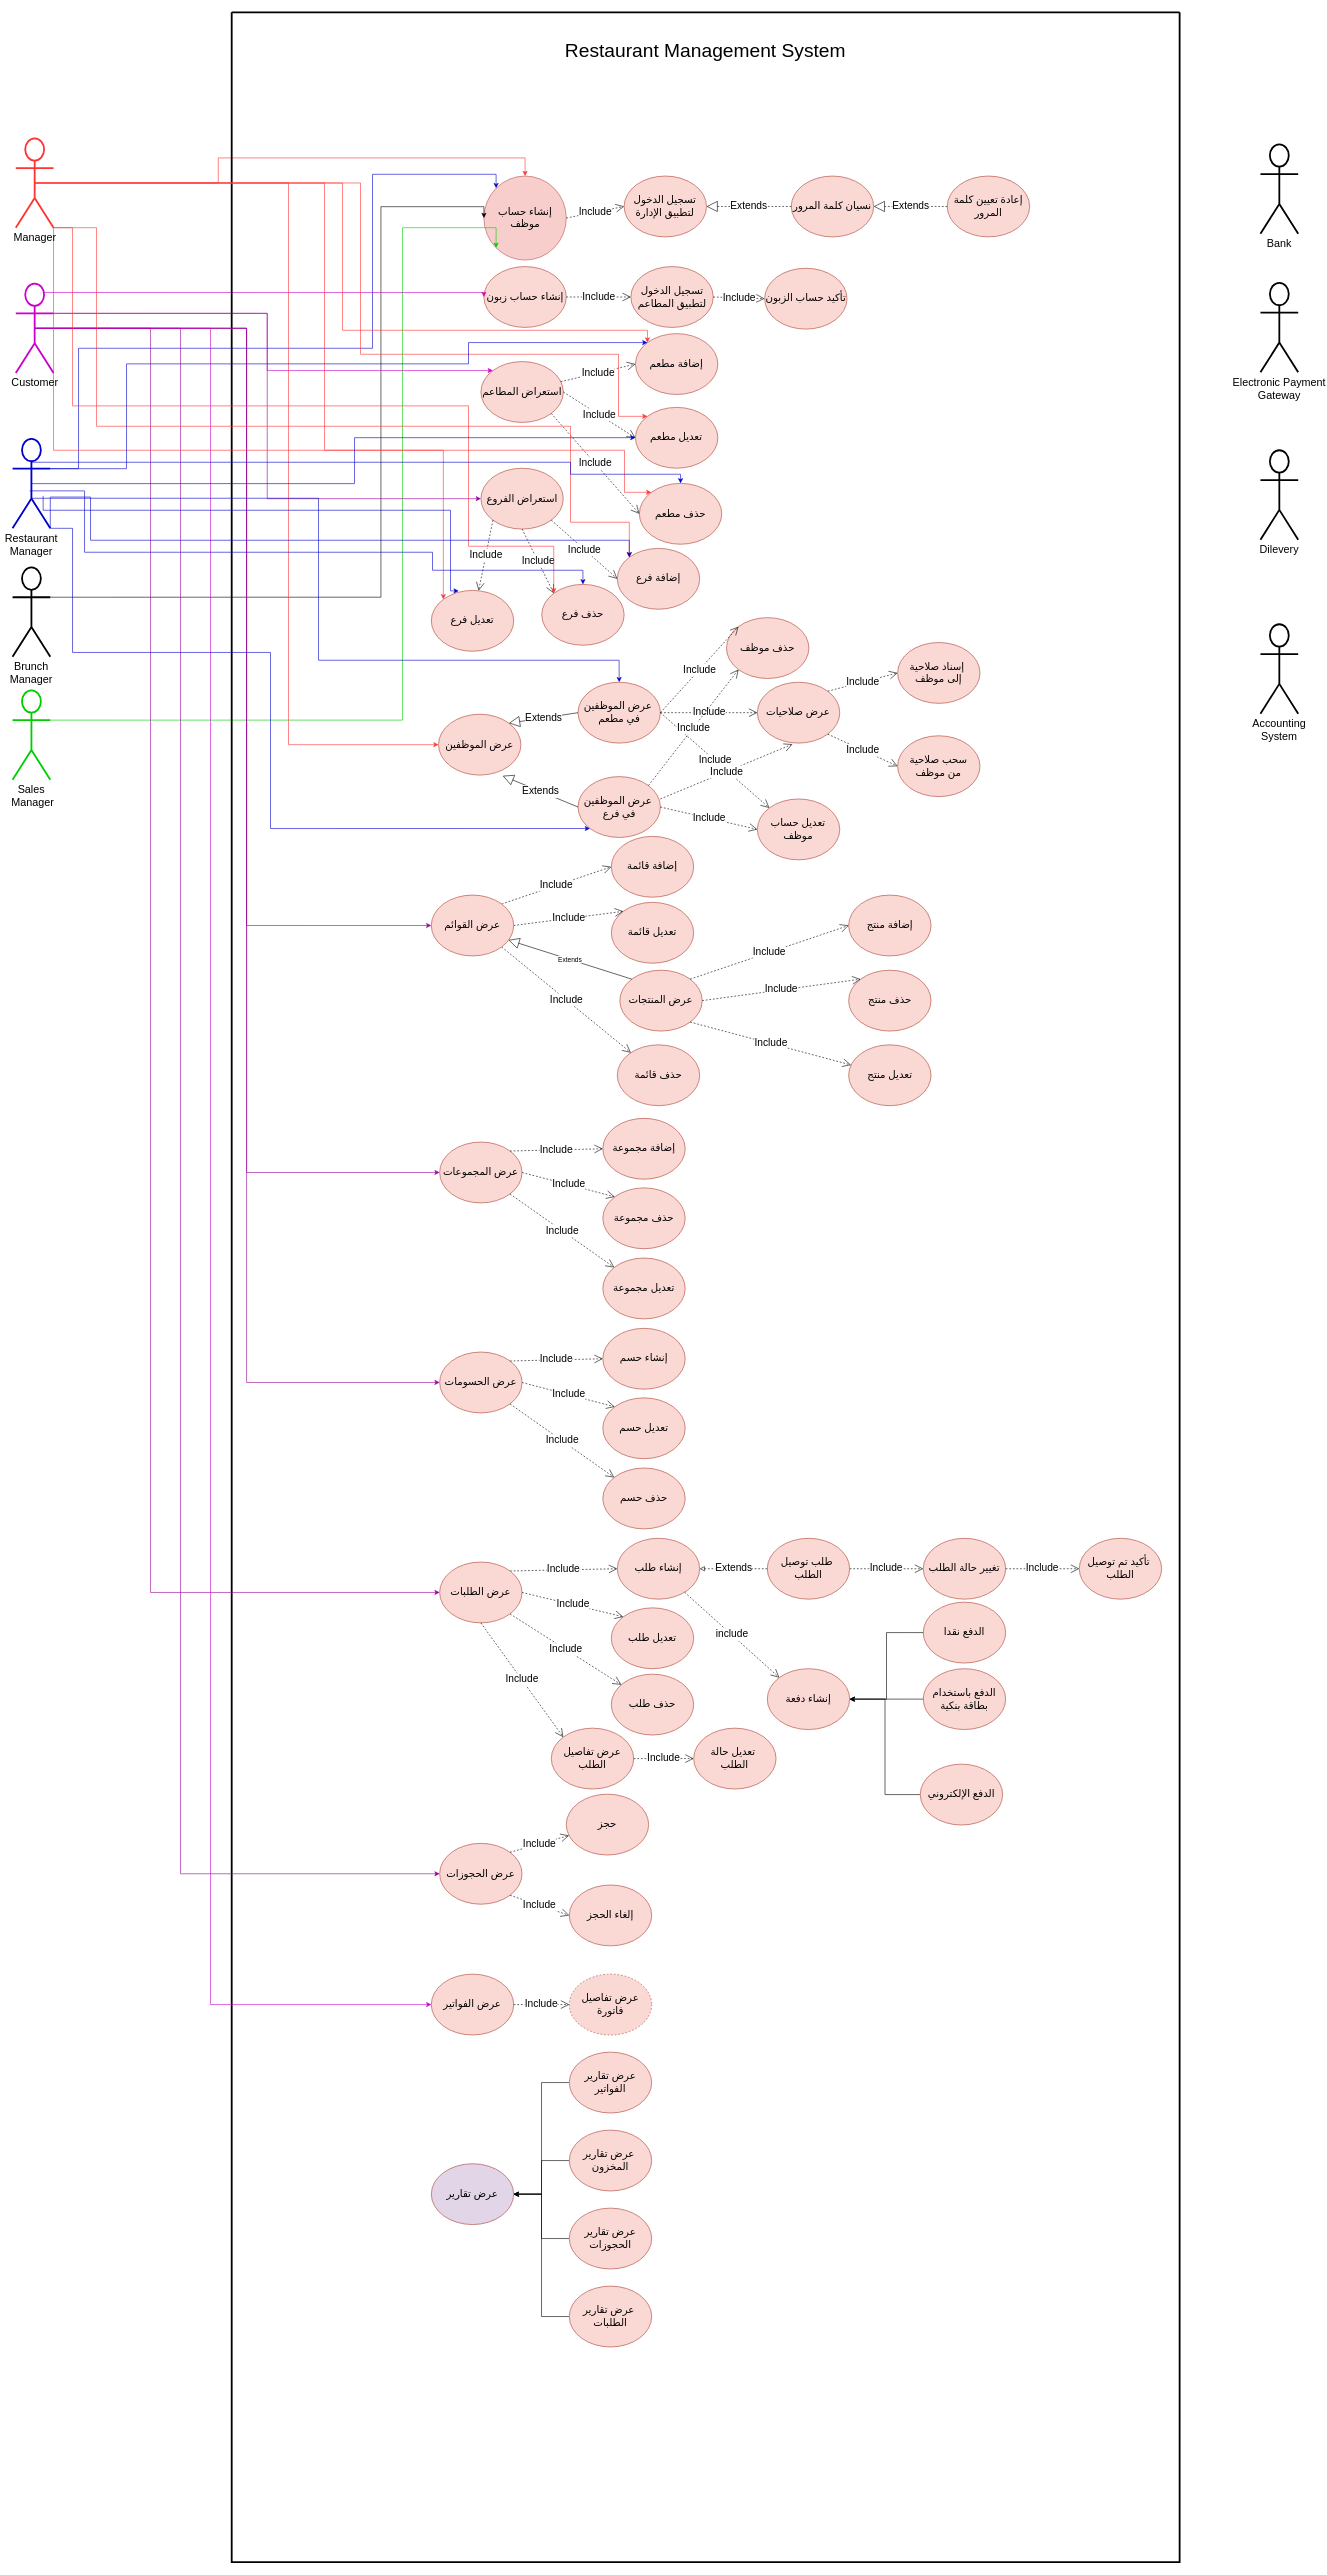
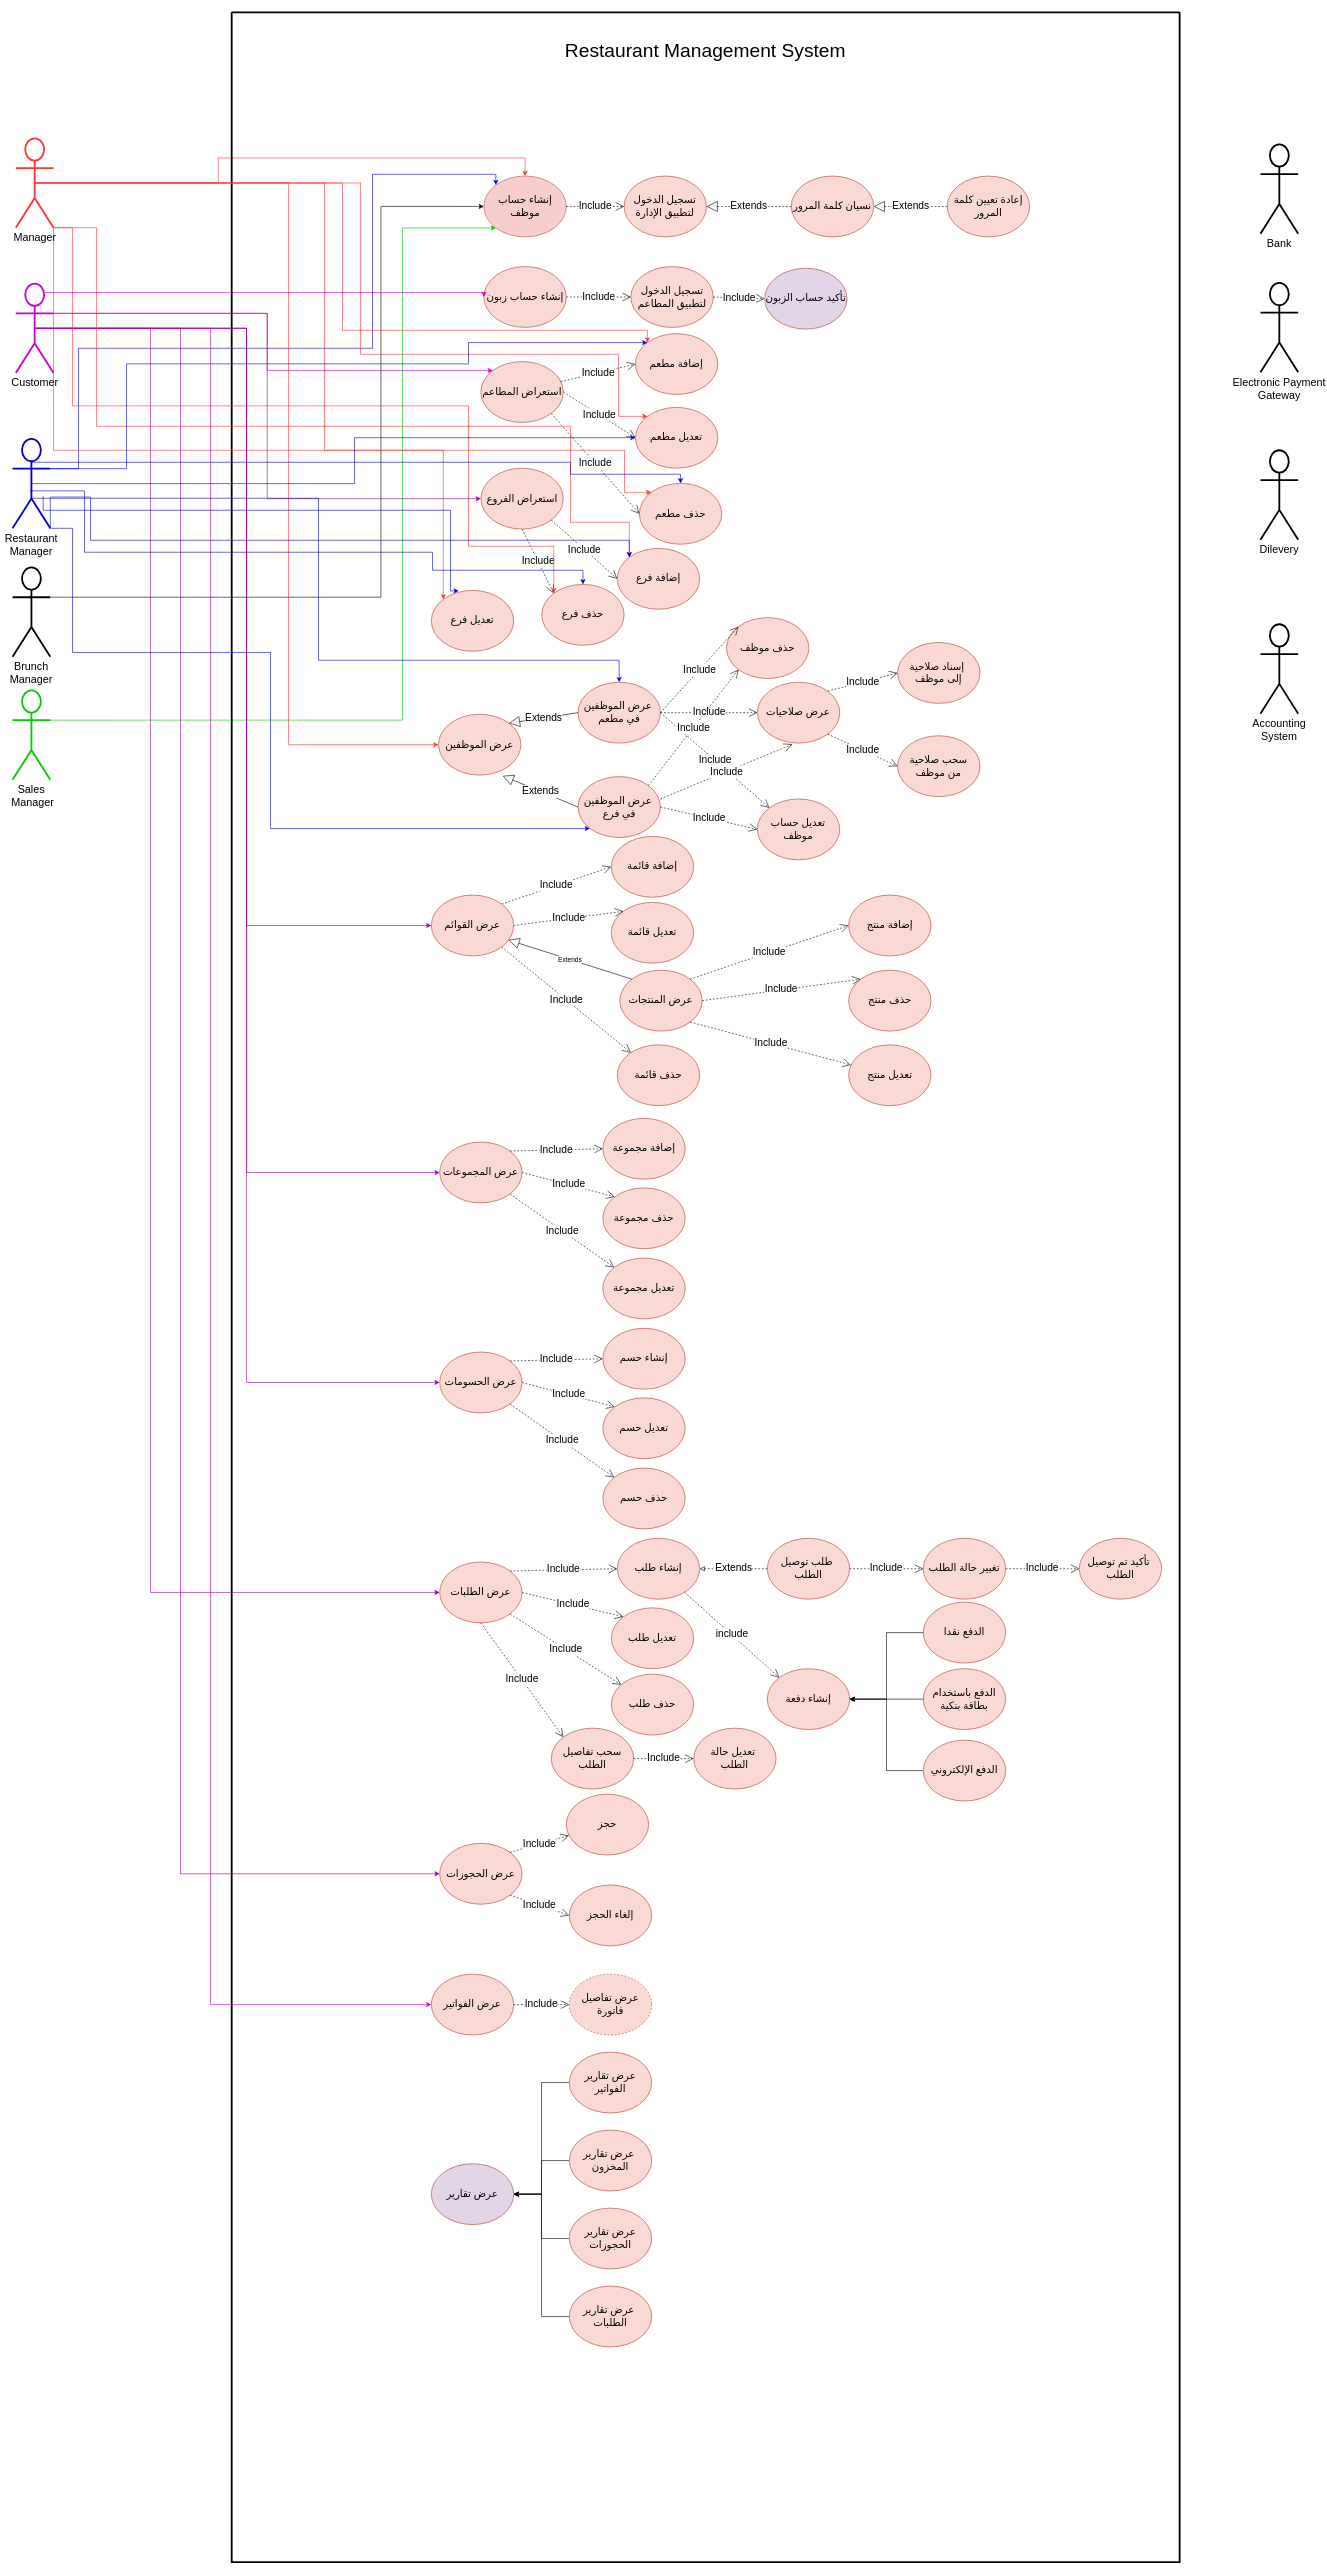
node "إنشاء حساب موظف": size 82x84 -> 82x61
node "تأكيد حساب الزبون": fillcolor #fad9d5 -> #e1d5e7
edge "استعراض الفروع" -> "تعديل فرع": removed, label "Include"
node "عرض تفاصيل الطلب": label "عرض تفاصيل الطلب" -> "سحب تفاصيل الطلب"
node "الدفع الإلكتروني": moved (961, 1795) -> (964, 1771)
